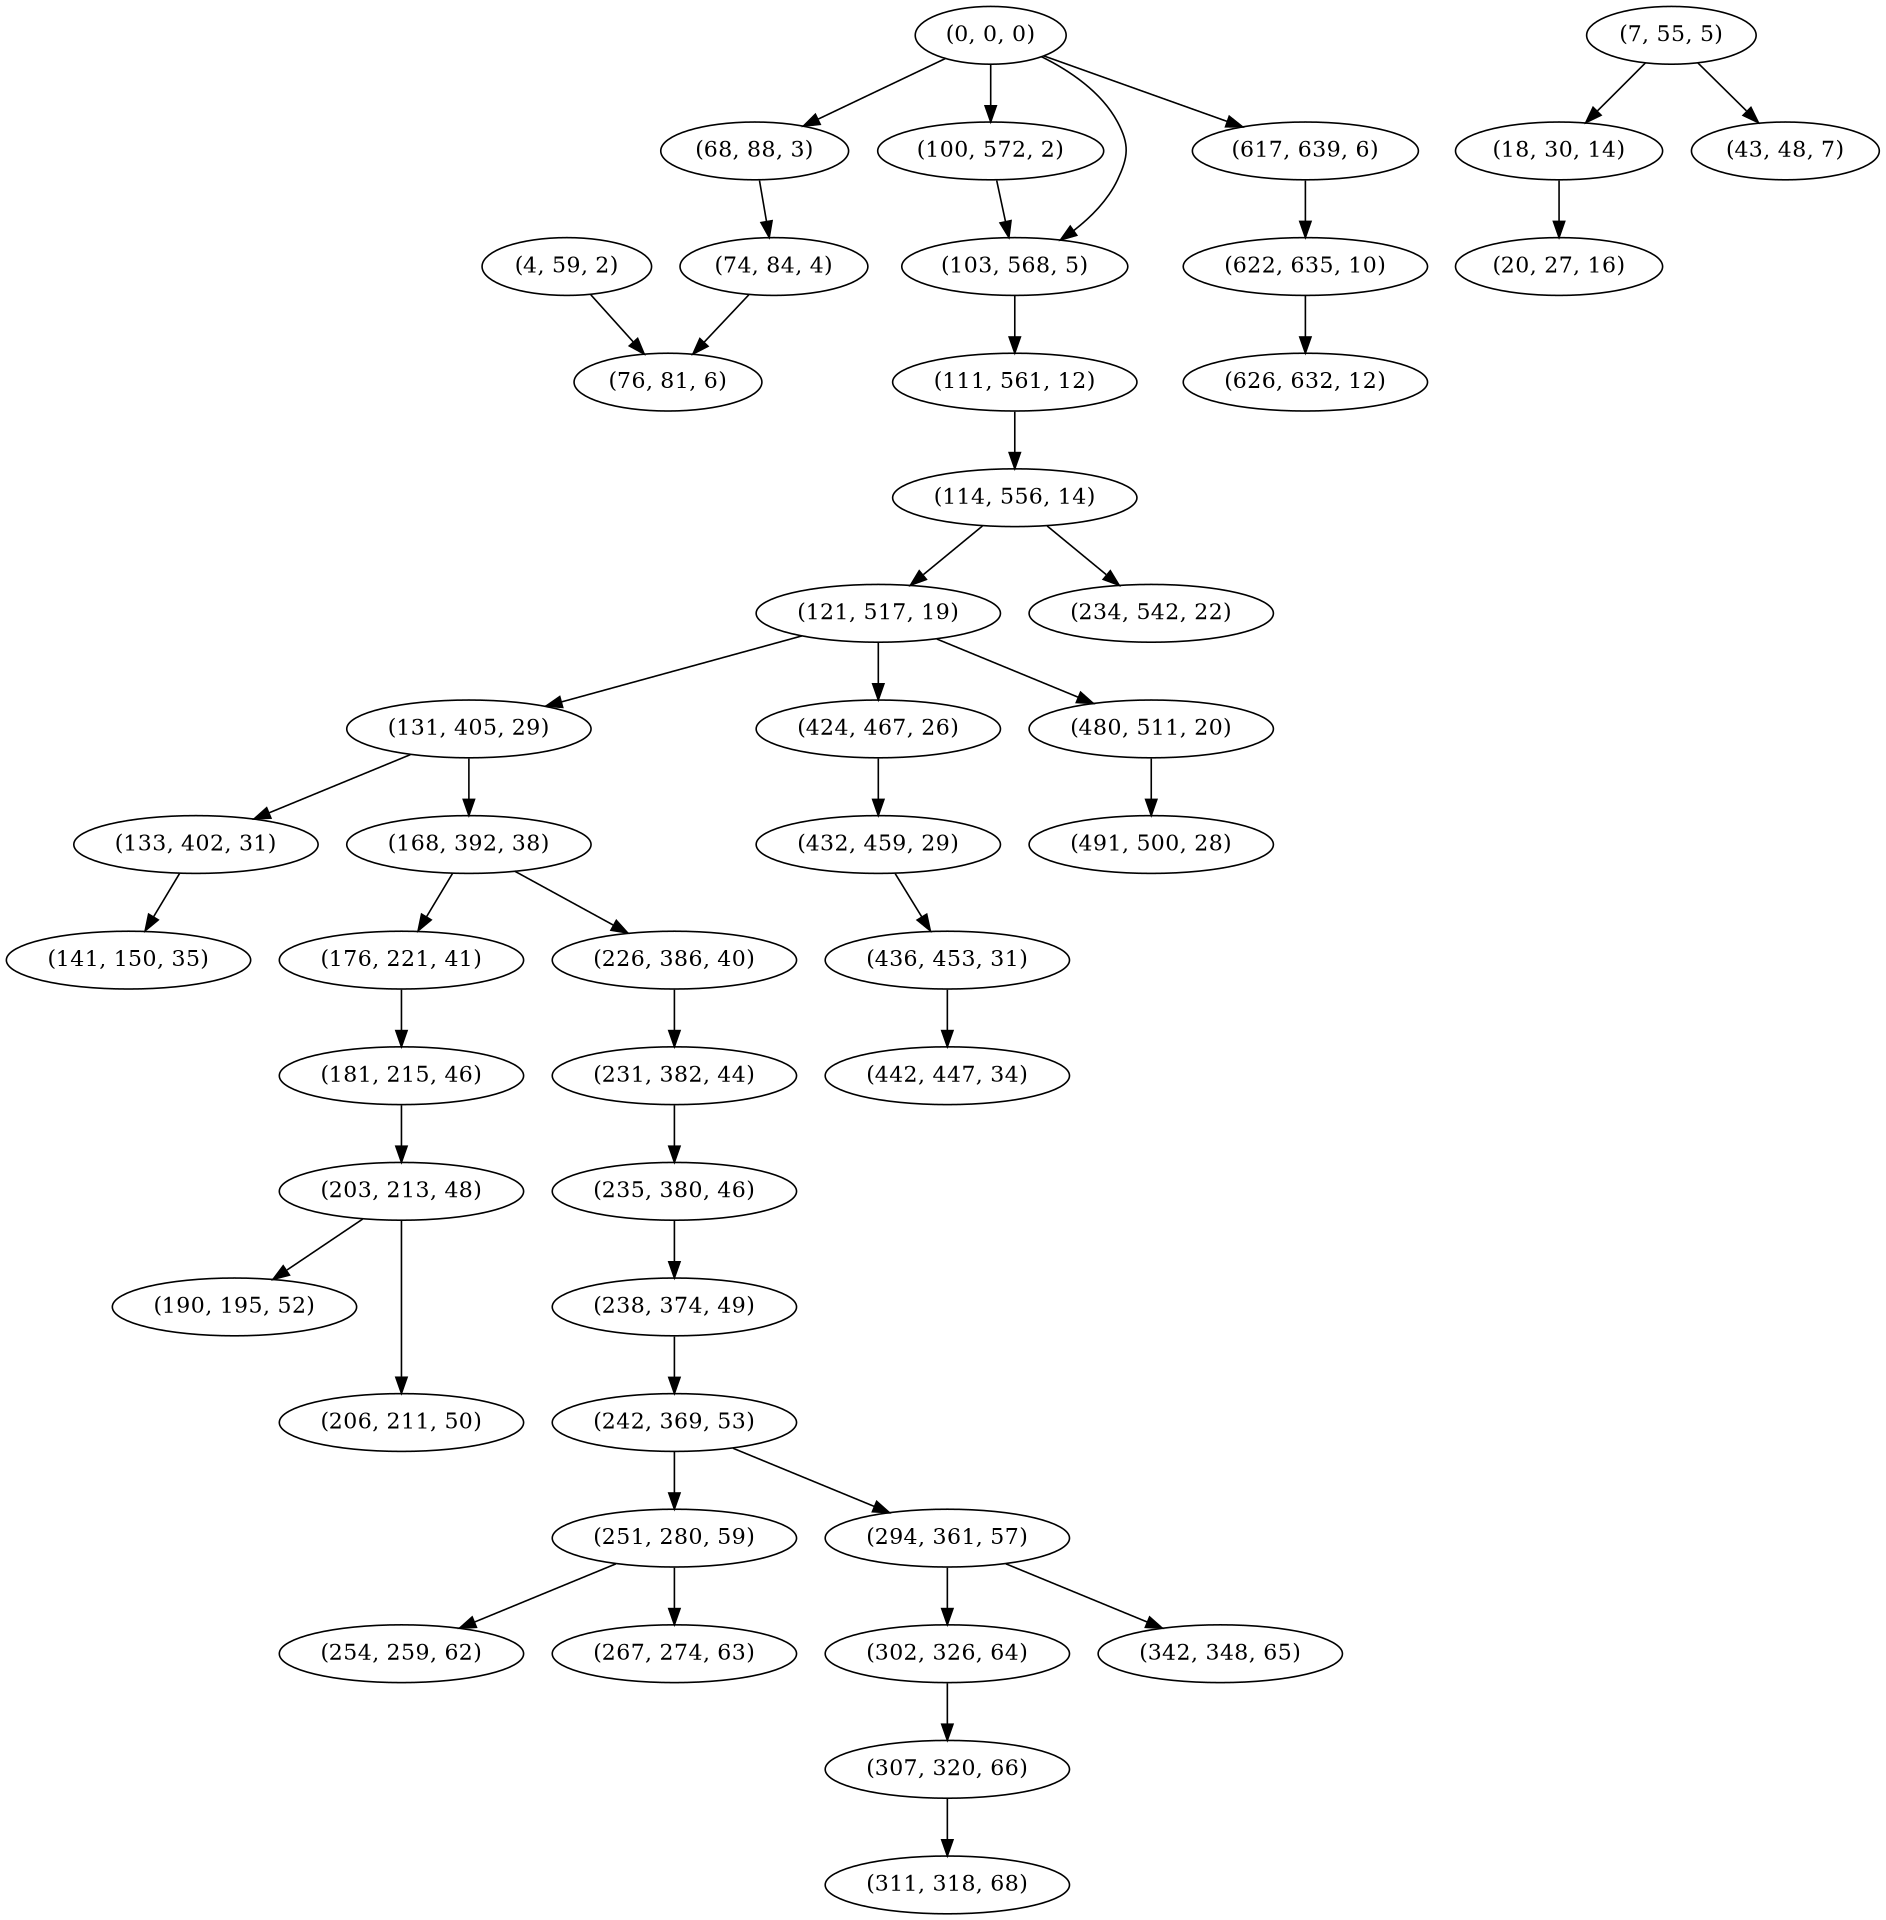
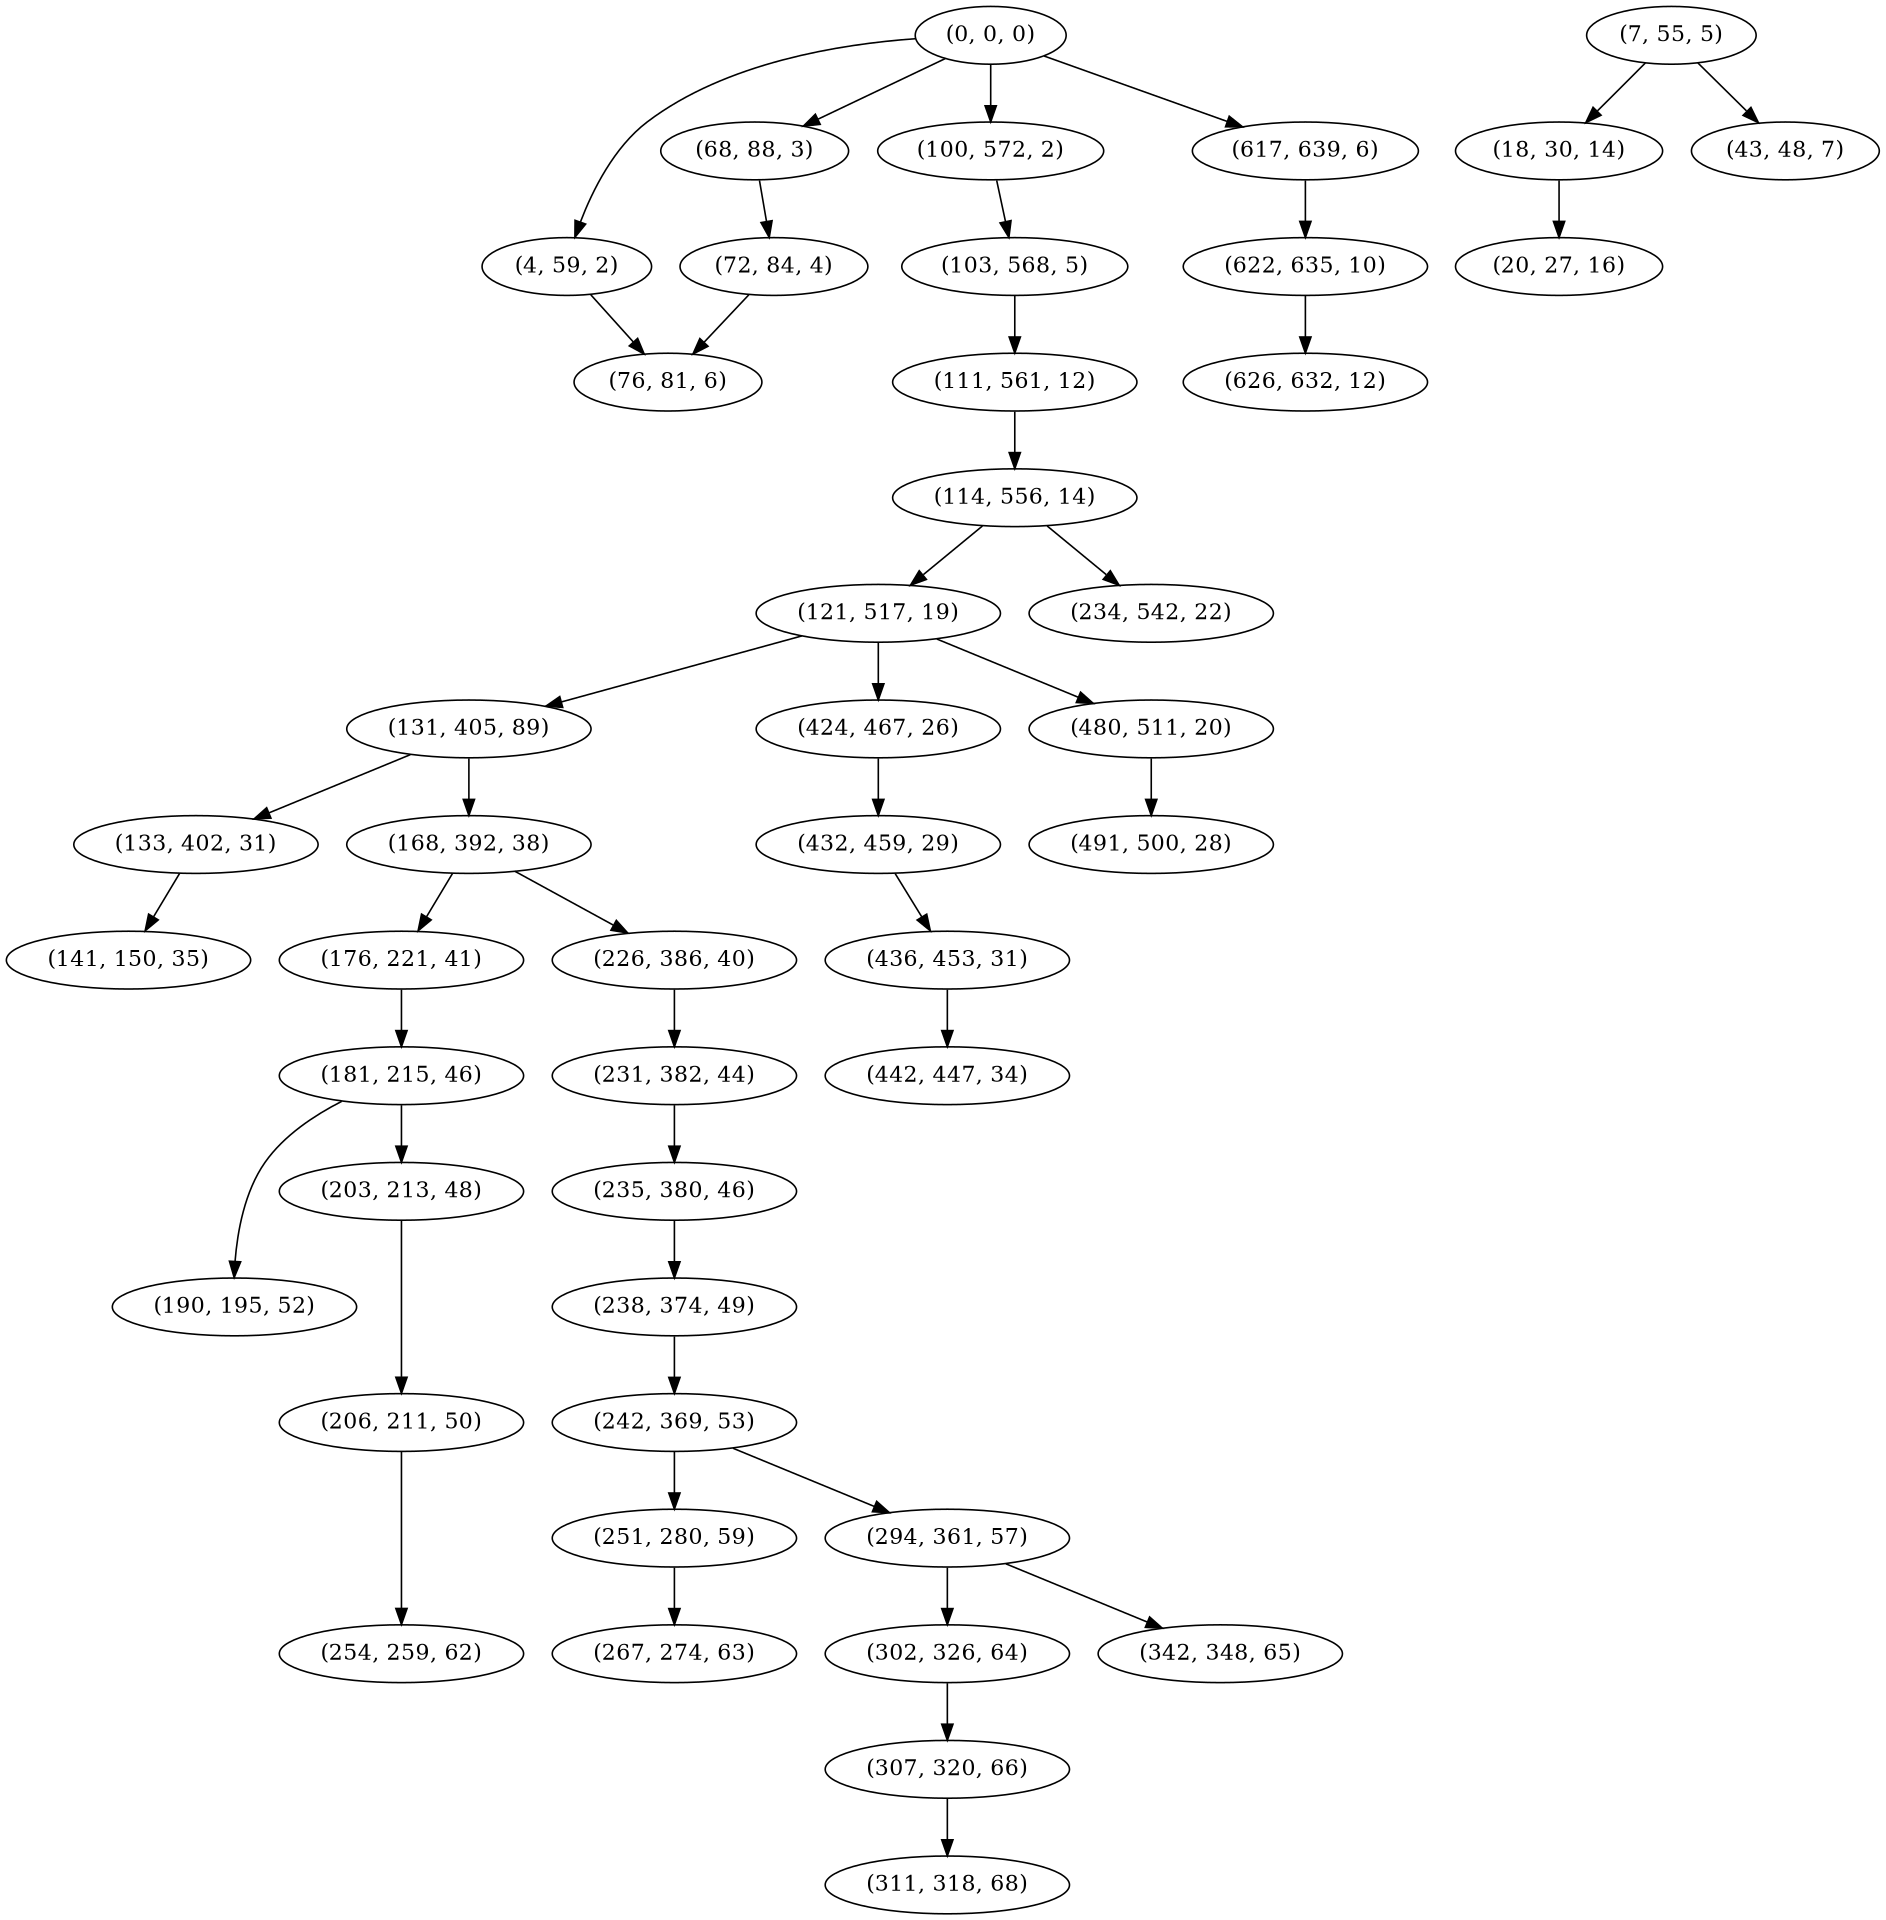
edge "(0, 0, 0)" -> "(103, 568, 5)": now "(0, 0, 0)" -> "(4, 59, 2)"
node "(74, 84, 4)": label "(74, 84, 4)" -> "(72, 84, 4)"
node "(131, 405, 29)": label "(131, 405, 29)" -> "(131, 405, 89)"
edge "(203, 213, 48)" -> "(190, 195, 52)": now "(181, 215, 46)" -> "(190, 195, 52)"
edge "(251, 280, 59)" -> "(254, 259, 62)": now "(206, 211, 50)" -> "(254, 259, 62)"
